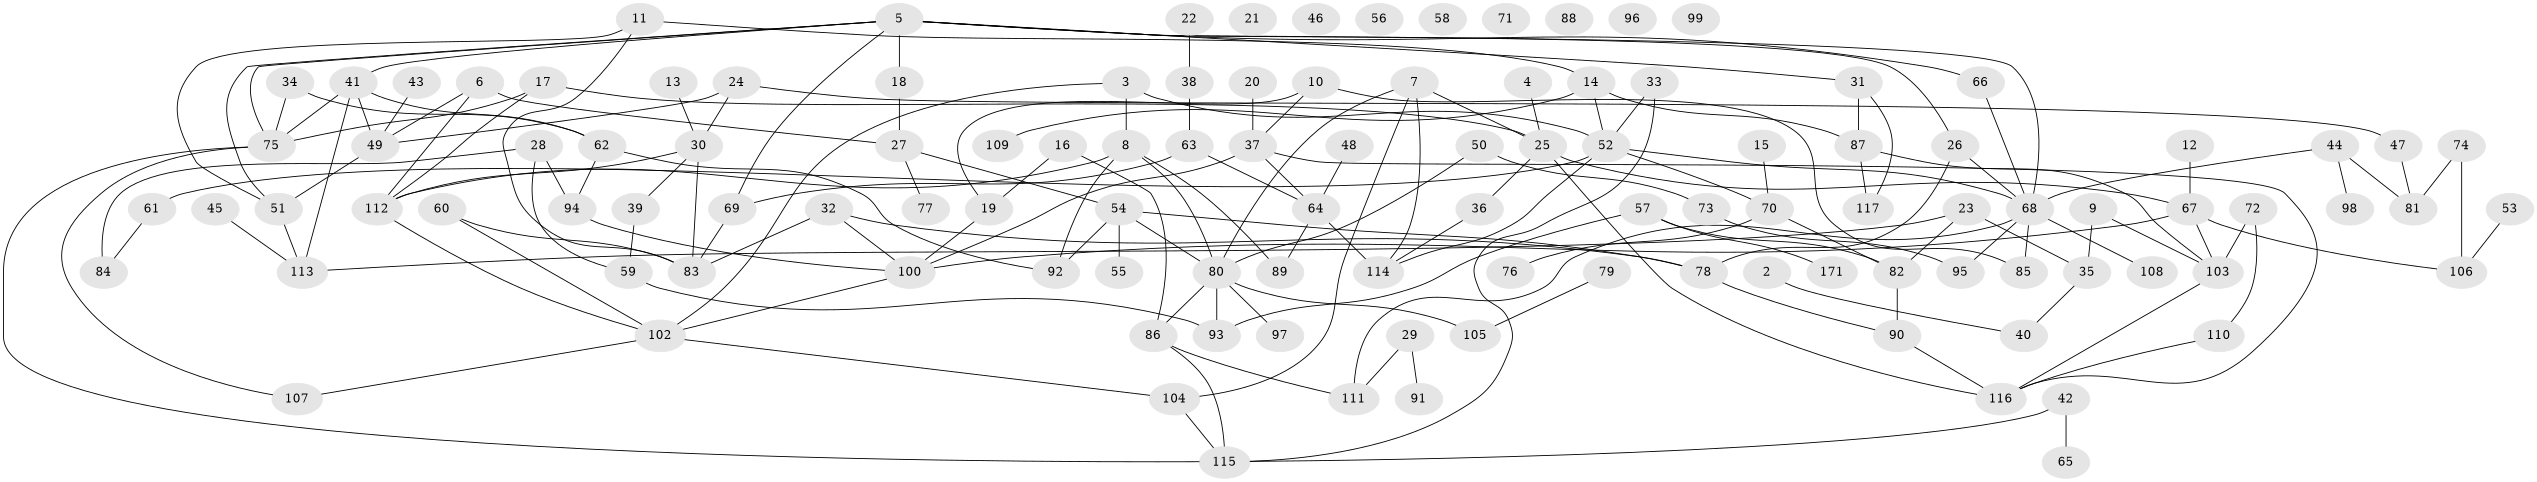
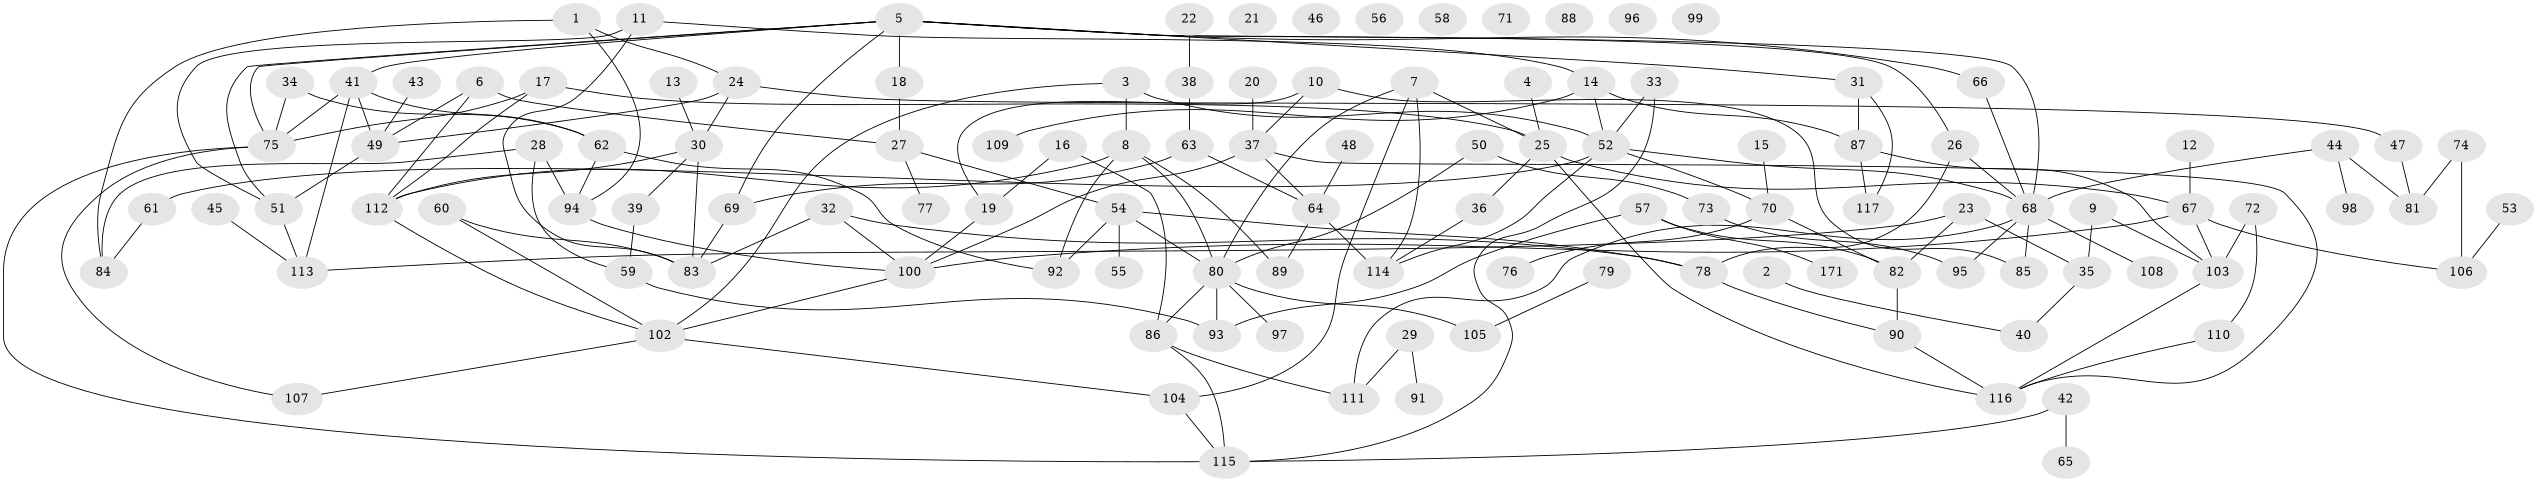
node "1": added
